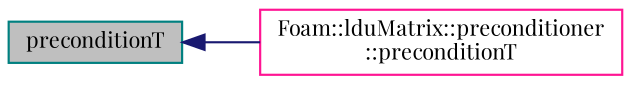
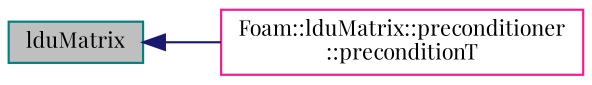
node "preconditionT": label "preconditionT" -> "lduMatrix"
